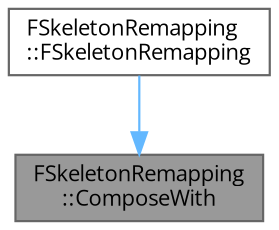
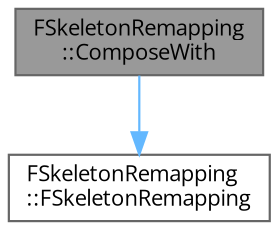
edge "FSkeletonRemapping ::FSkeletonRemapping" -> "FSkeletonRemapping ::ComposeWith": reversed
